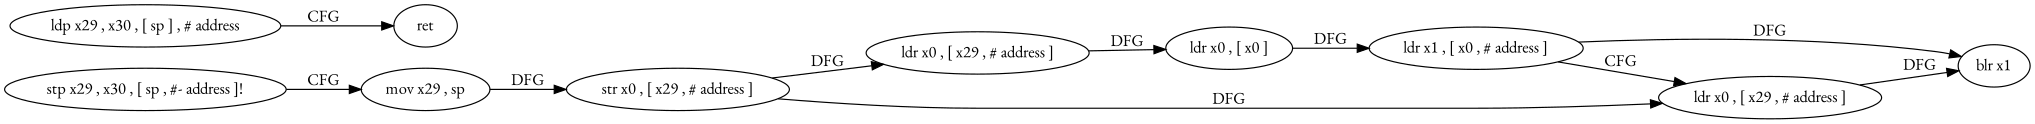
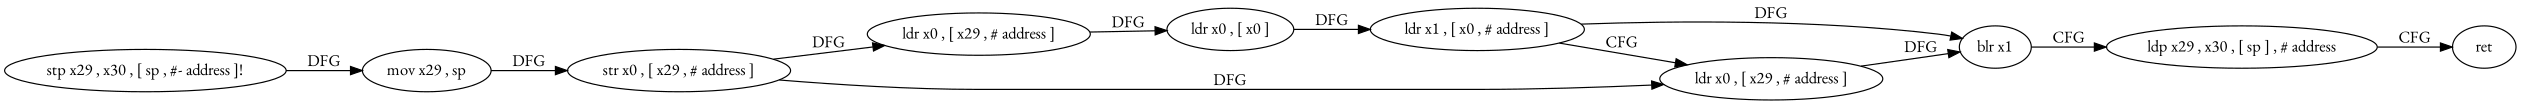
edge "blr x1" -> "ldp x29 , x30 , [ sp ] , # address": added, label "CFG"
edge "stp x29 , x30 , [ sp , #- address ]!" -> "mov x29 , sp": label "CFG" -> "DFG"
